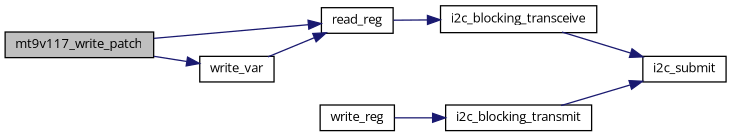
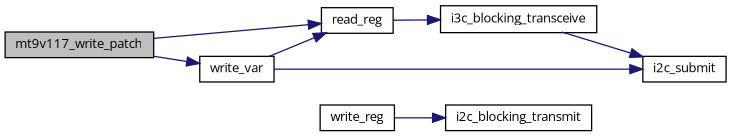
node "i2c_blocking_transceive": label "i2c_blocking_transceive" -> "i3c_blocking_transceive"
edge "i2c_blocking_transmit" -> "i2c_submit": now "write_var" -> "i2c_submit"
